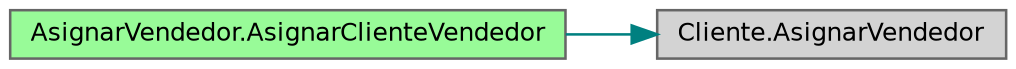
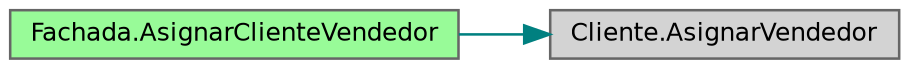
node "AsignarVendedor.AsignarClienteVendedor": label "AsignarVendedor.AsignarClienteVendedor" -> "Fachada.AsignarClienteVendedor"
